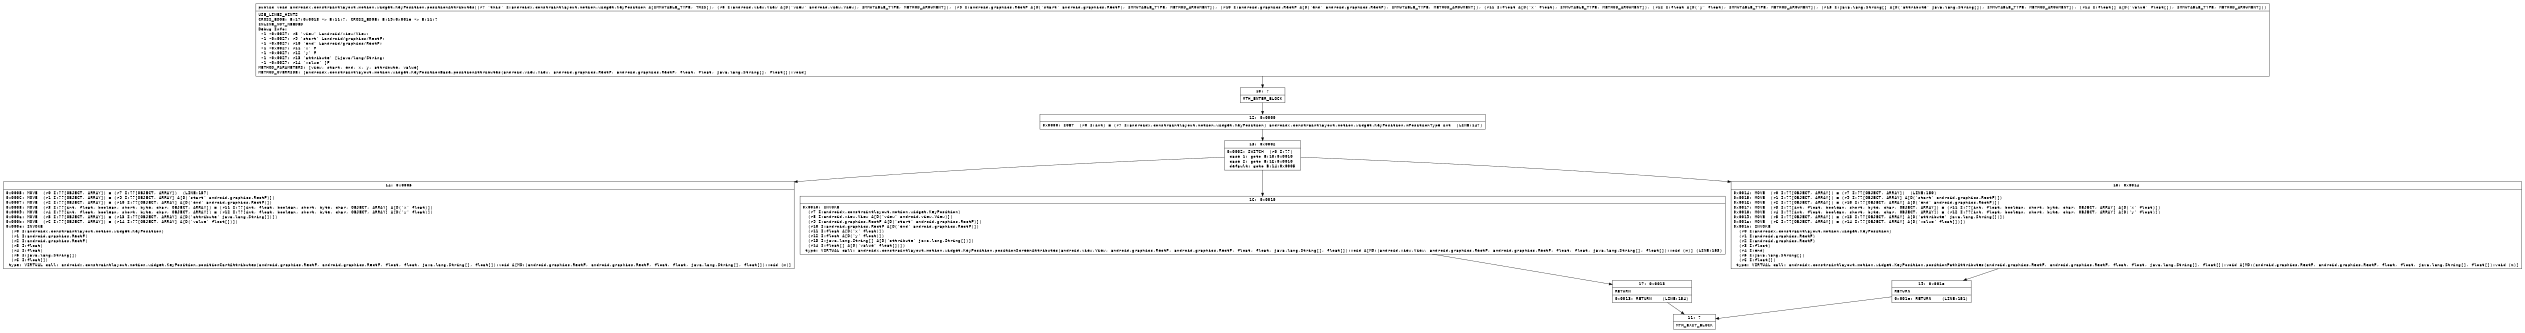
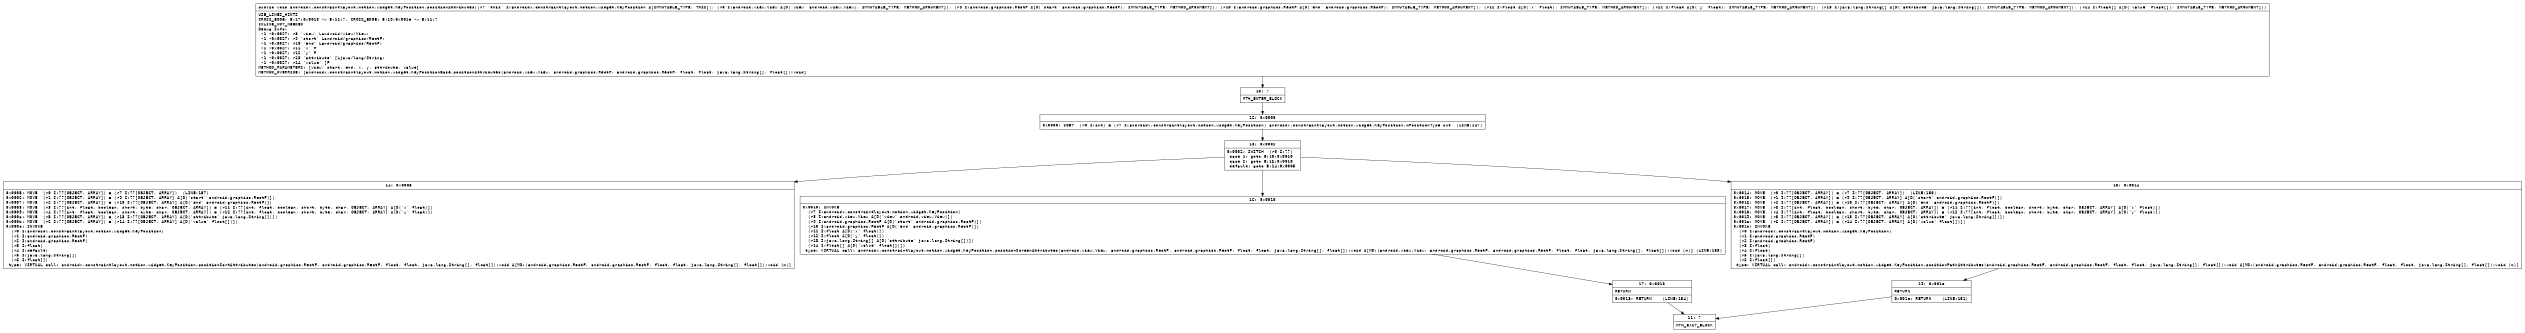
node "14: 0x0005": text "(r4 I:float)" -> "(r4 I:default)"
node "18: 0x0014": text "(r4 I:end)" -> "(r4 I:float)"
